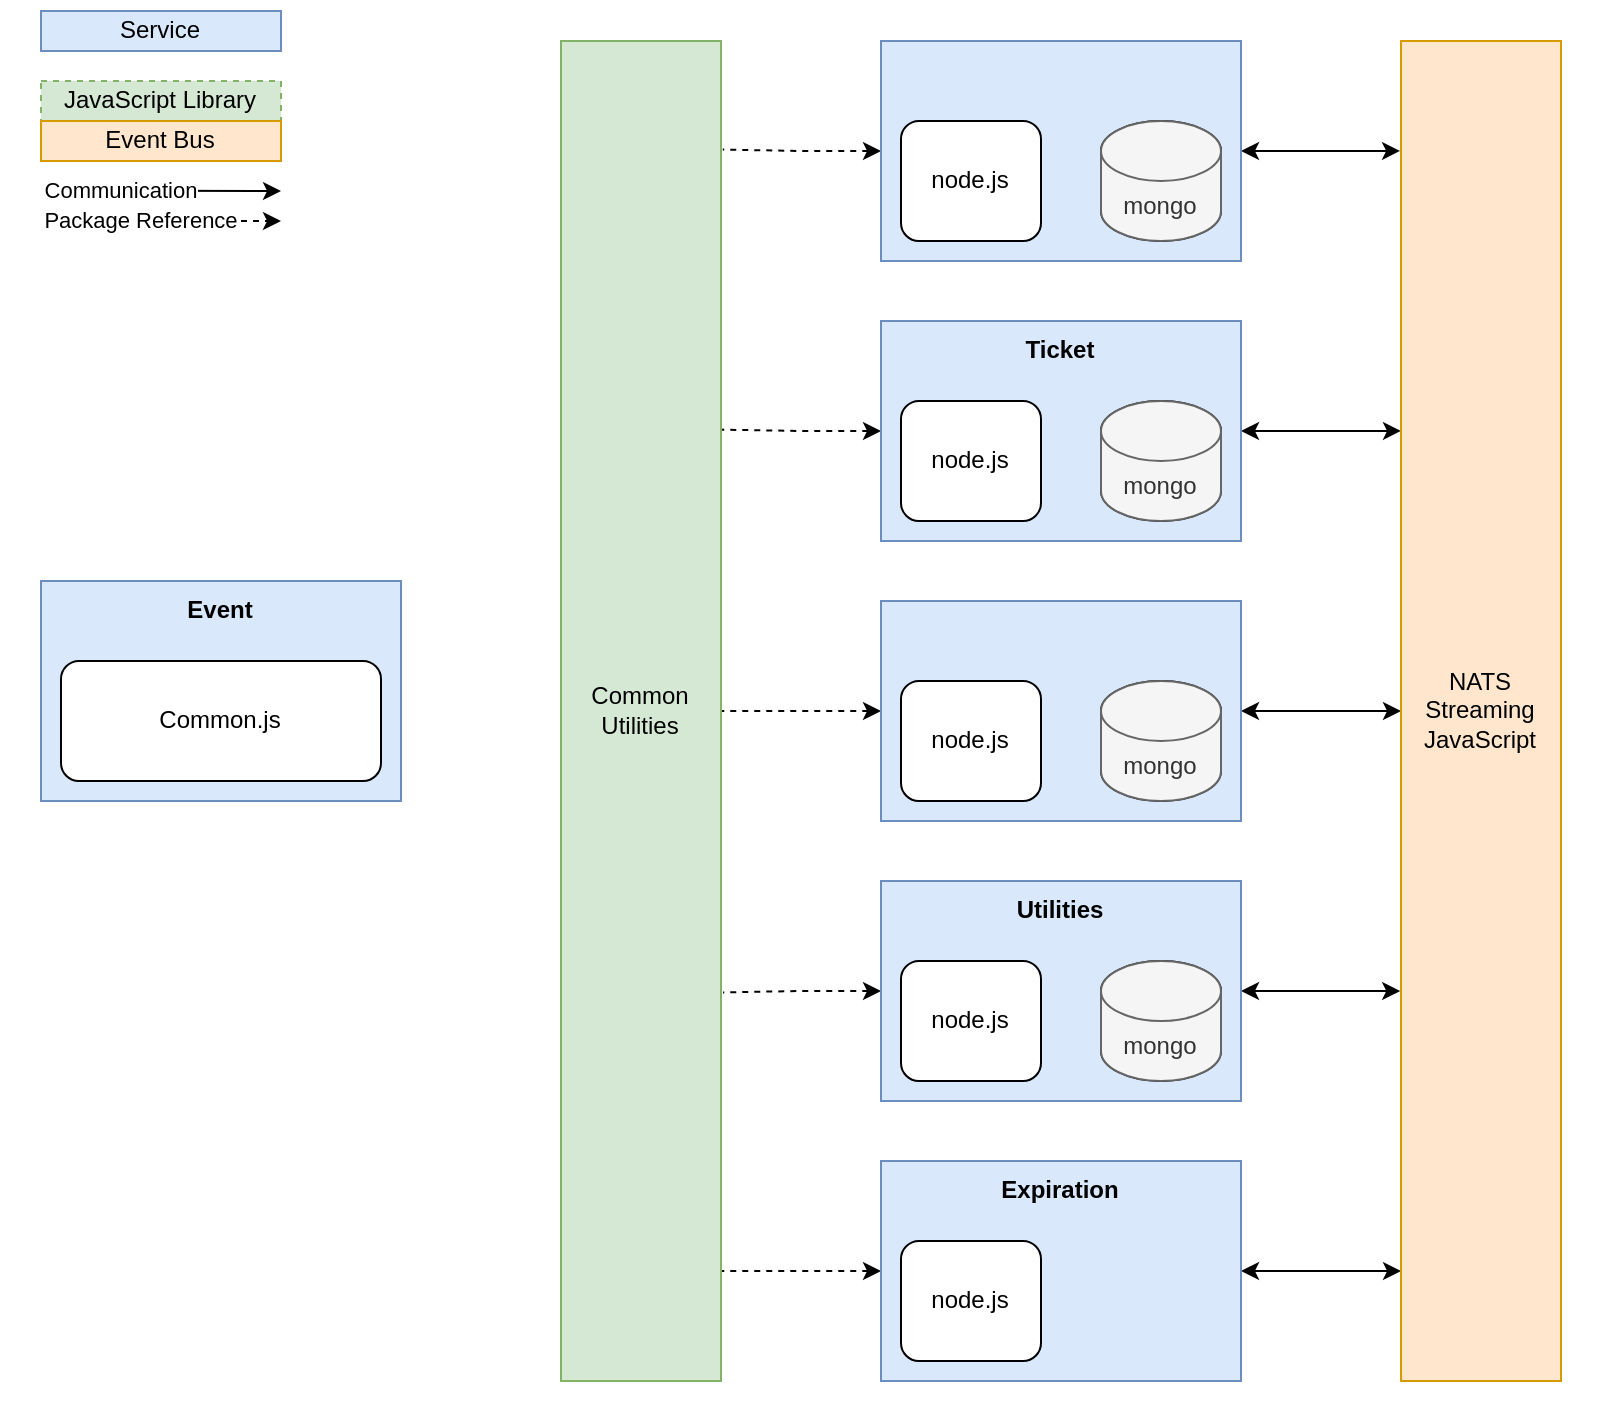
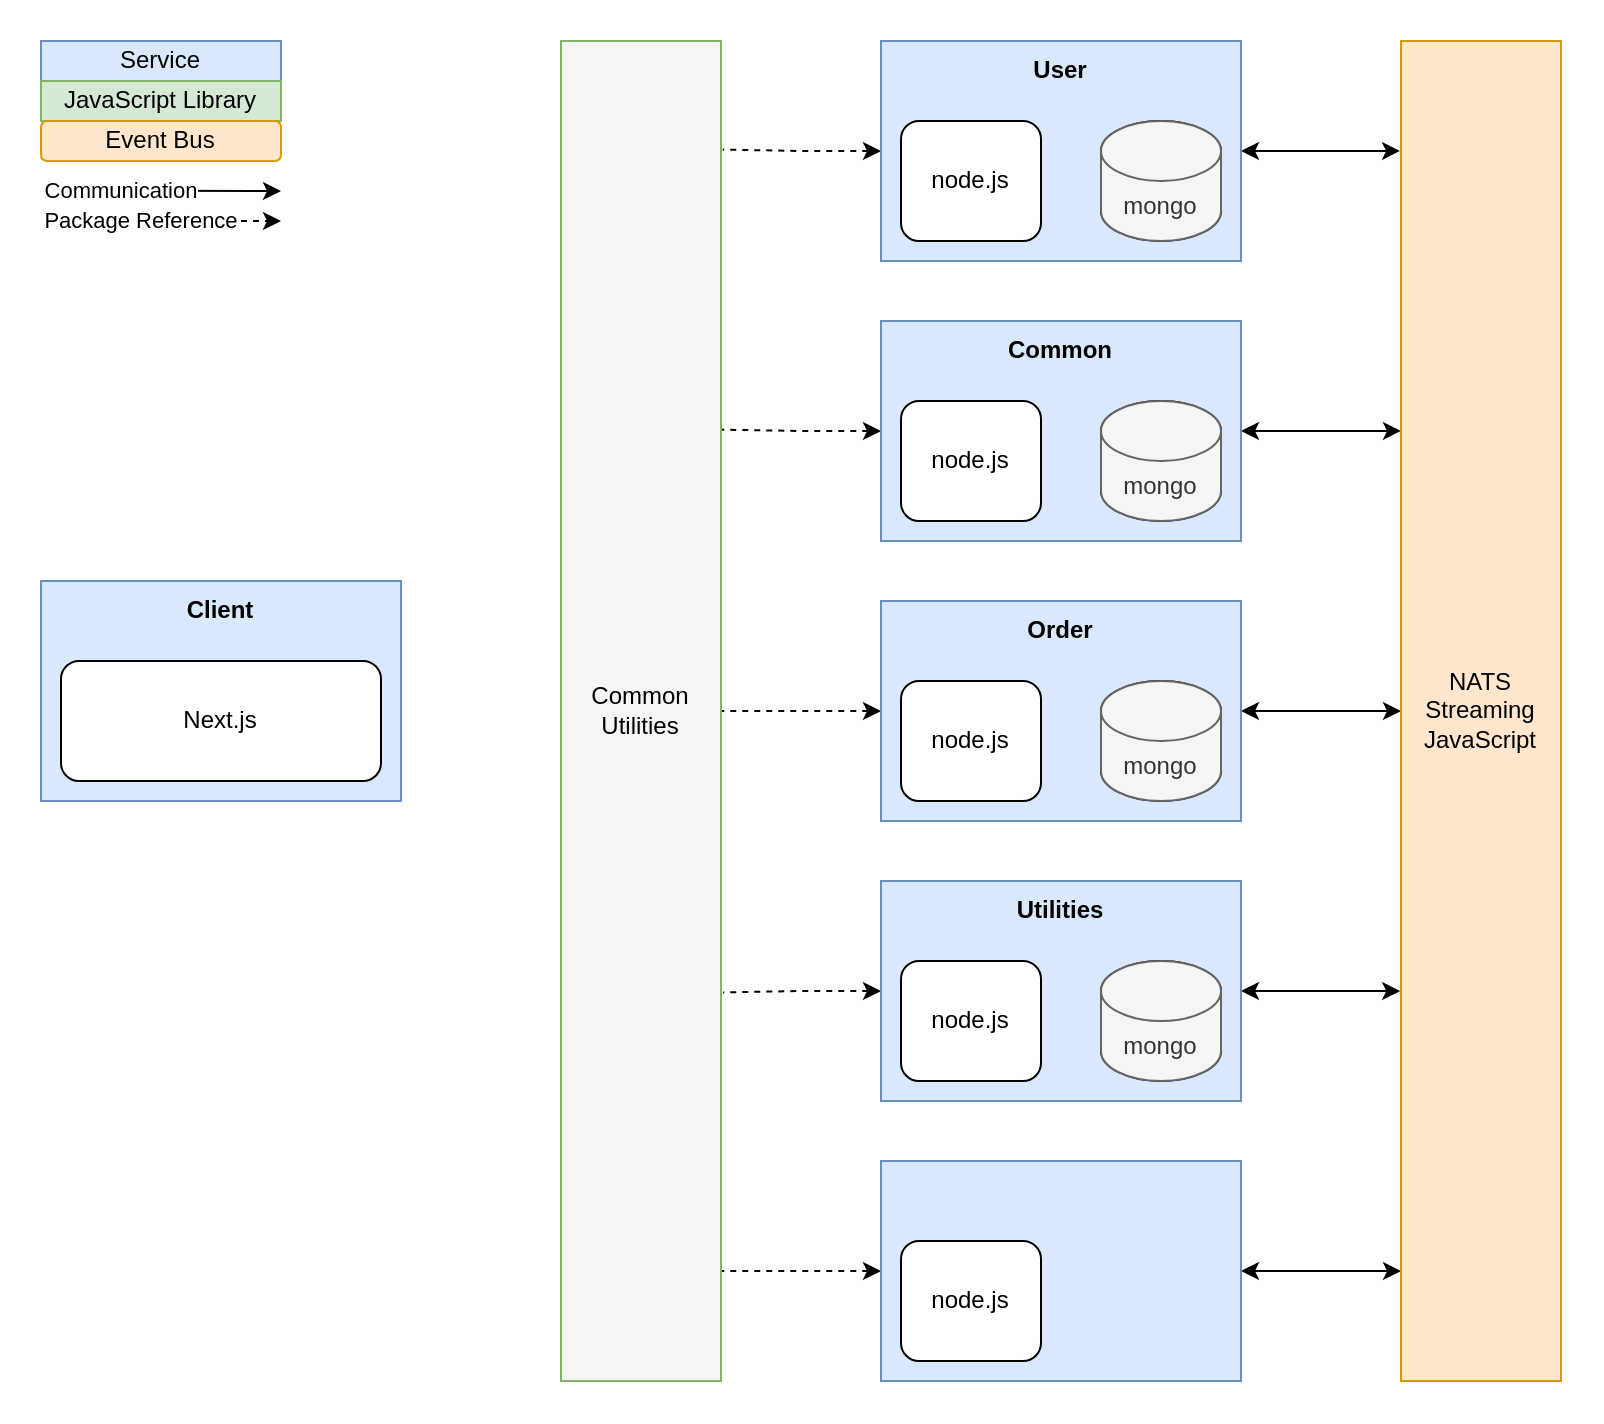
node "Service": moved (161, 31) -> (161, 61)
node "User": added
node "JavaScript Library": style dashed -> solid
node "Event Bus": shape rectangle -> rounded rectangle
node "Ticket": label "Ticket" -> "Common"
node "Event": label "Event" -> "Client"
node "Order": added
node "Common Utilities": fillcolor #d5e8d4 -> #f5f5f5
node "Common.js": label "Common.js" -> "Next.js"
node "Expiration": removed
